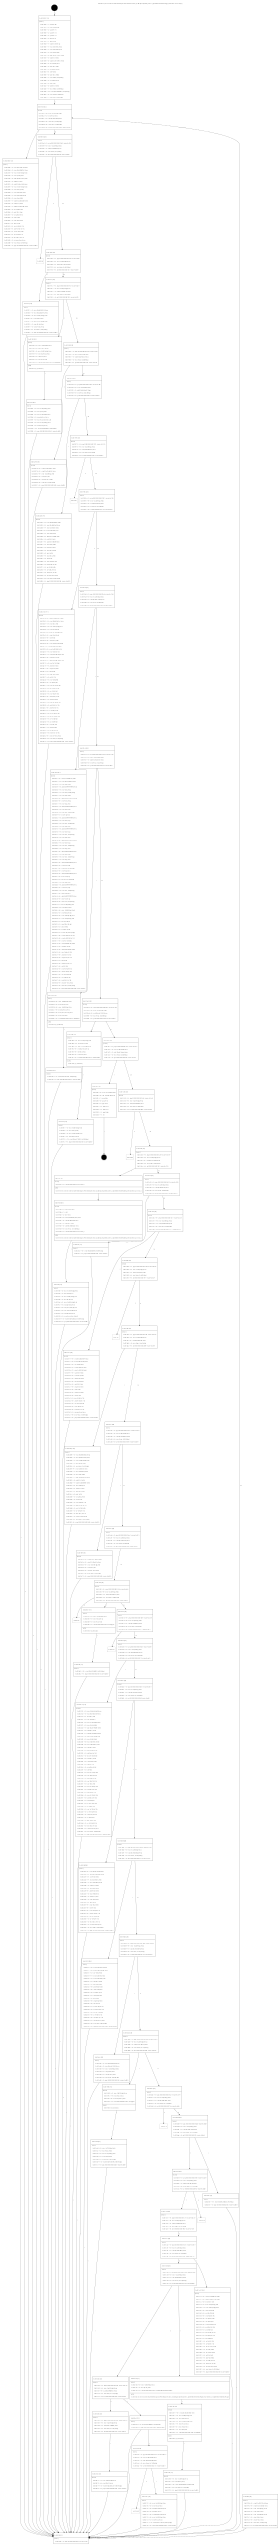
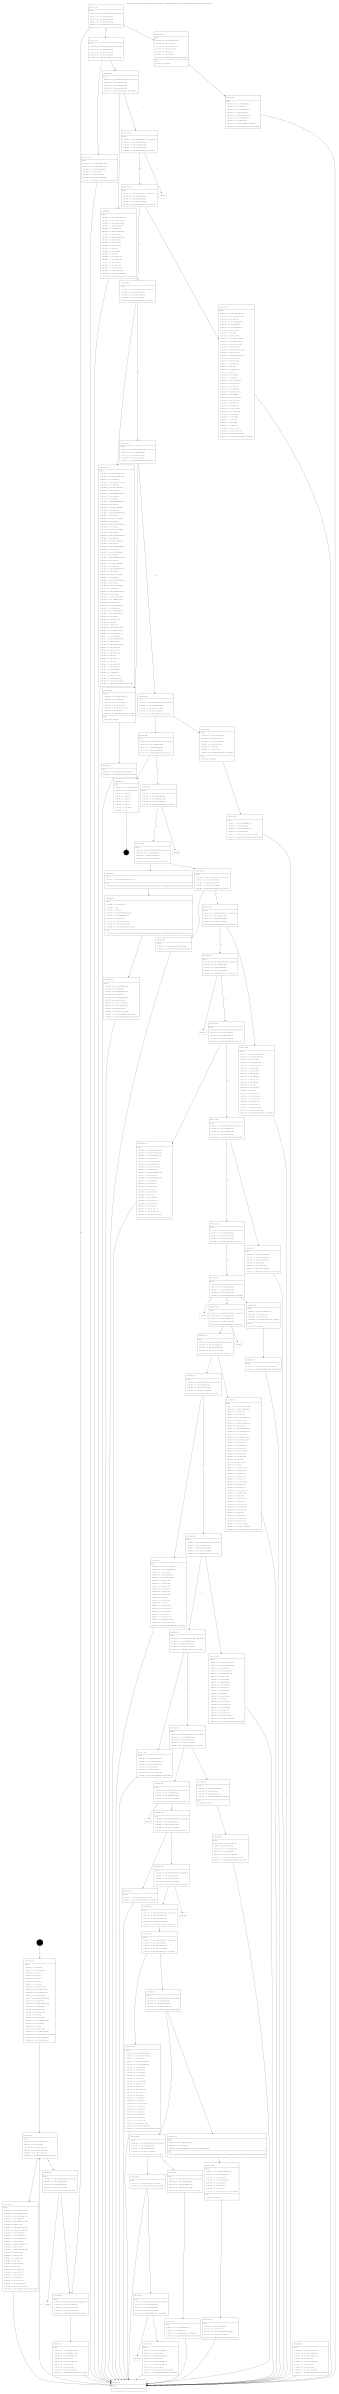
edge "0x401900 [28]" -> "0x40191c [28]": reversed
